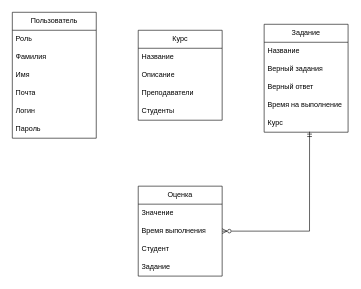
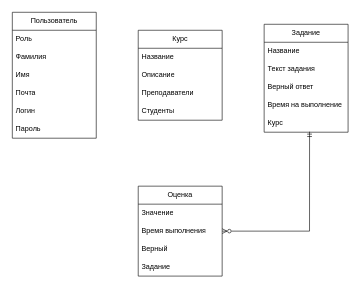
node "Верный задания": label "Верный задания" -> "Текст задания"
node "Студент": label "Студент" -> "Верный"
